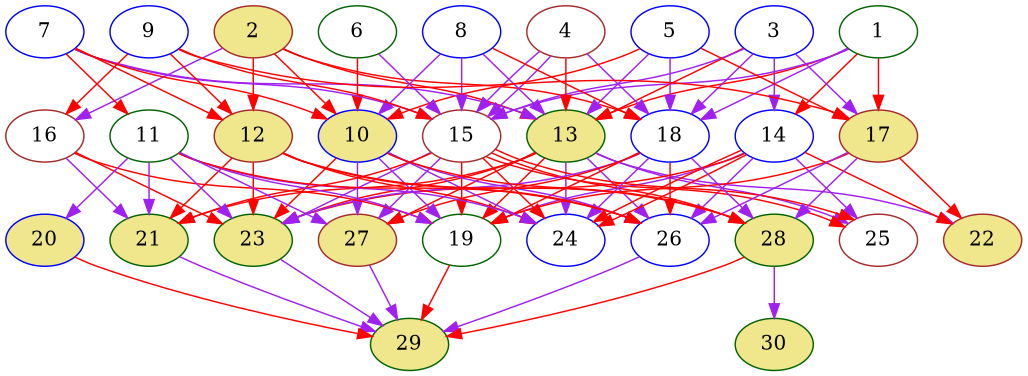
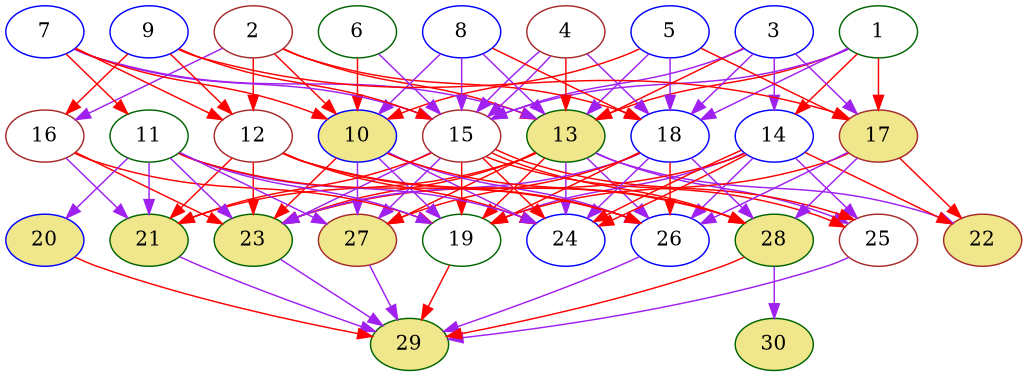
node "2": fillcolor khaki -> white
node "12": fillcolor khaki -> white
edge "25" -> "29": added
